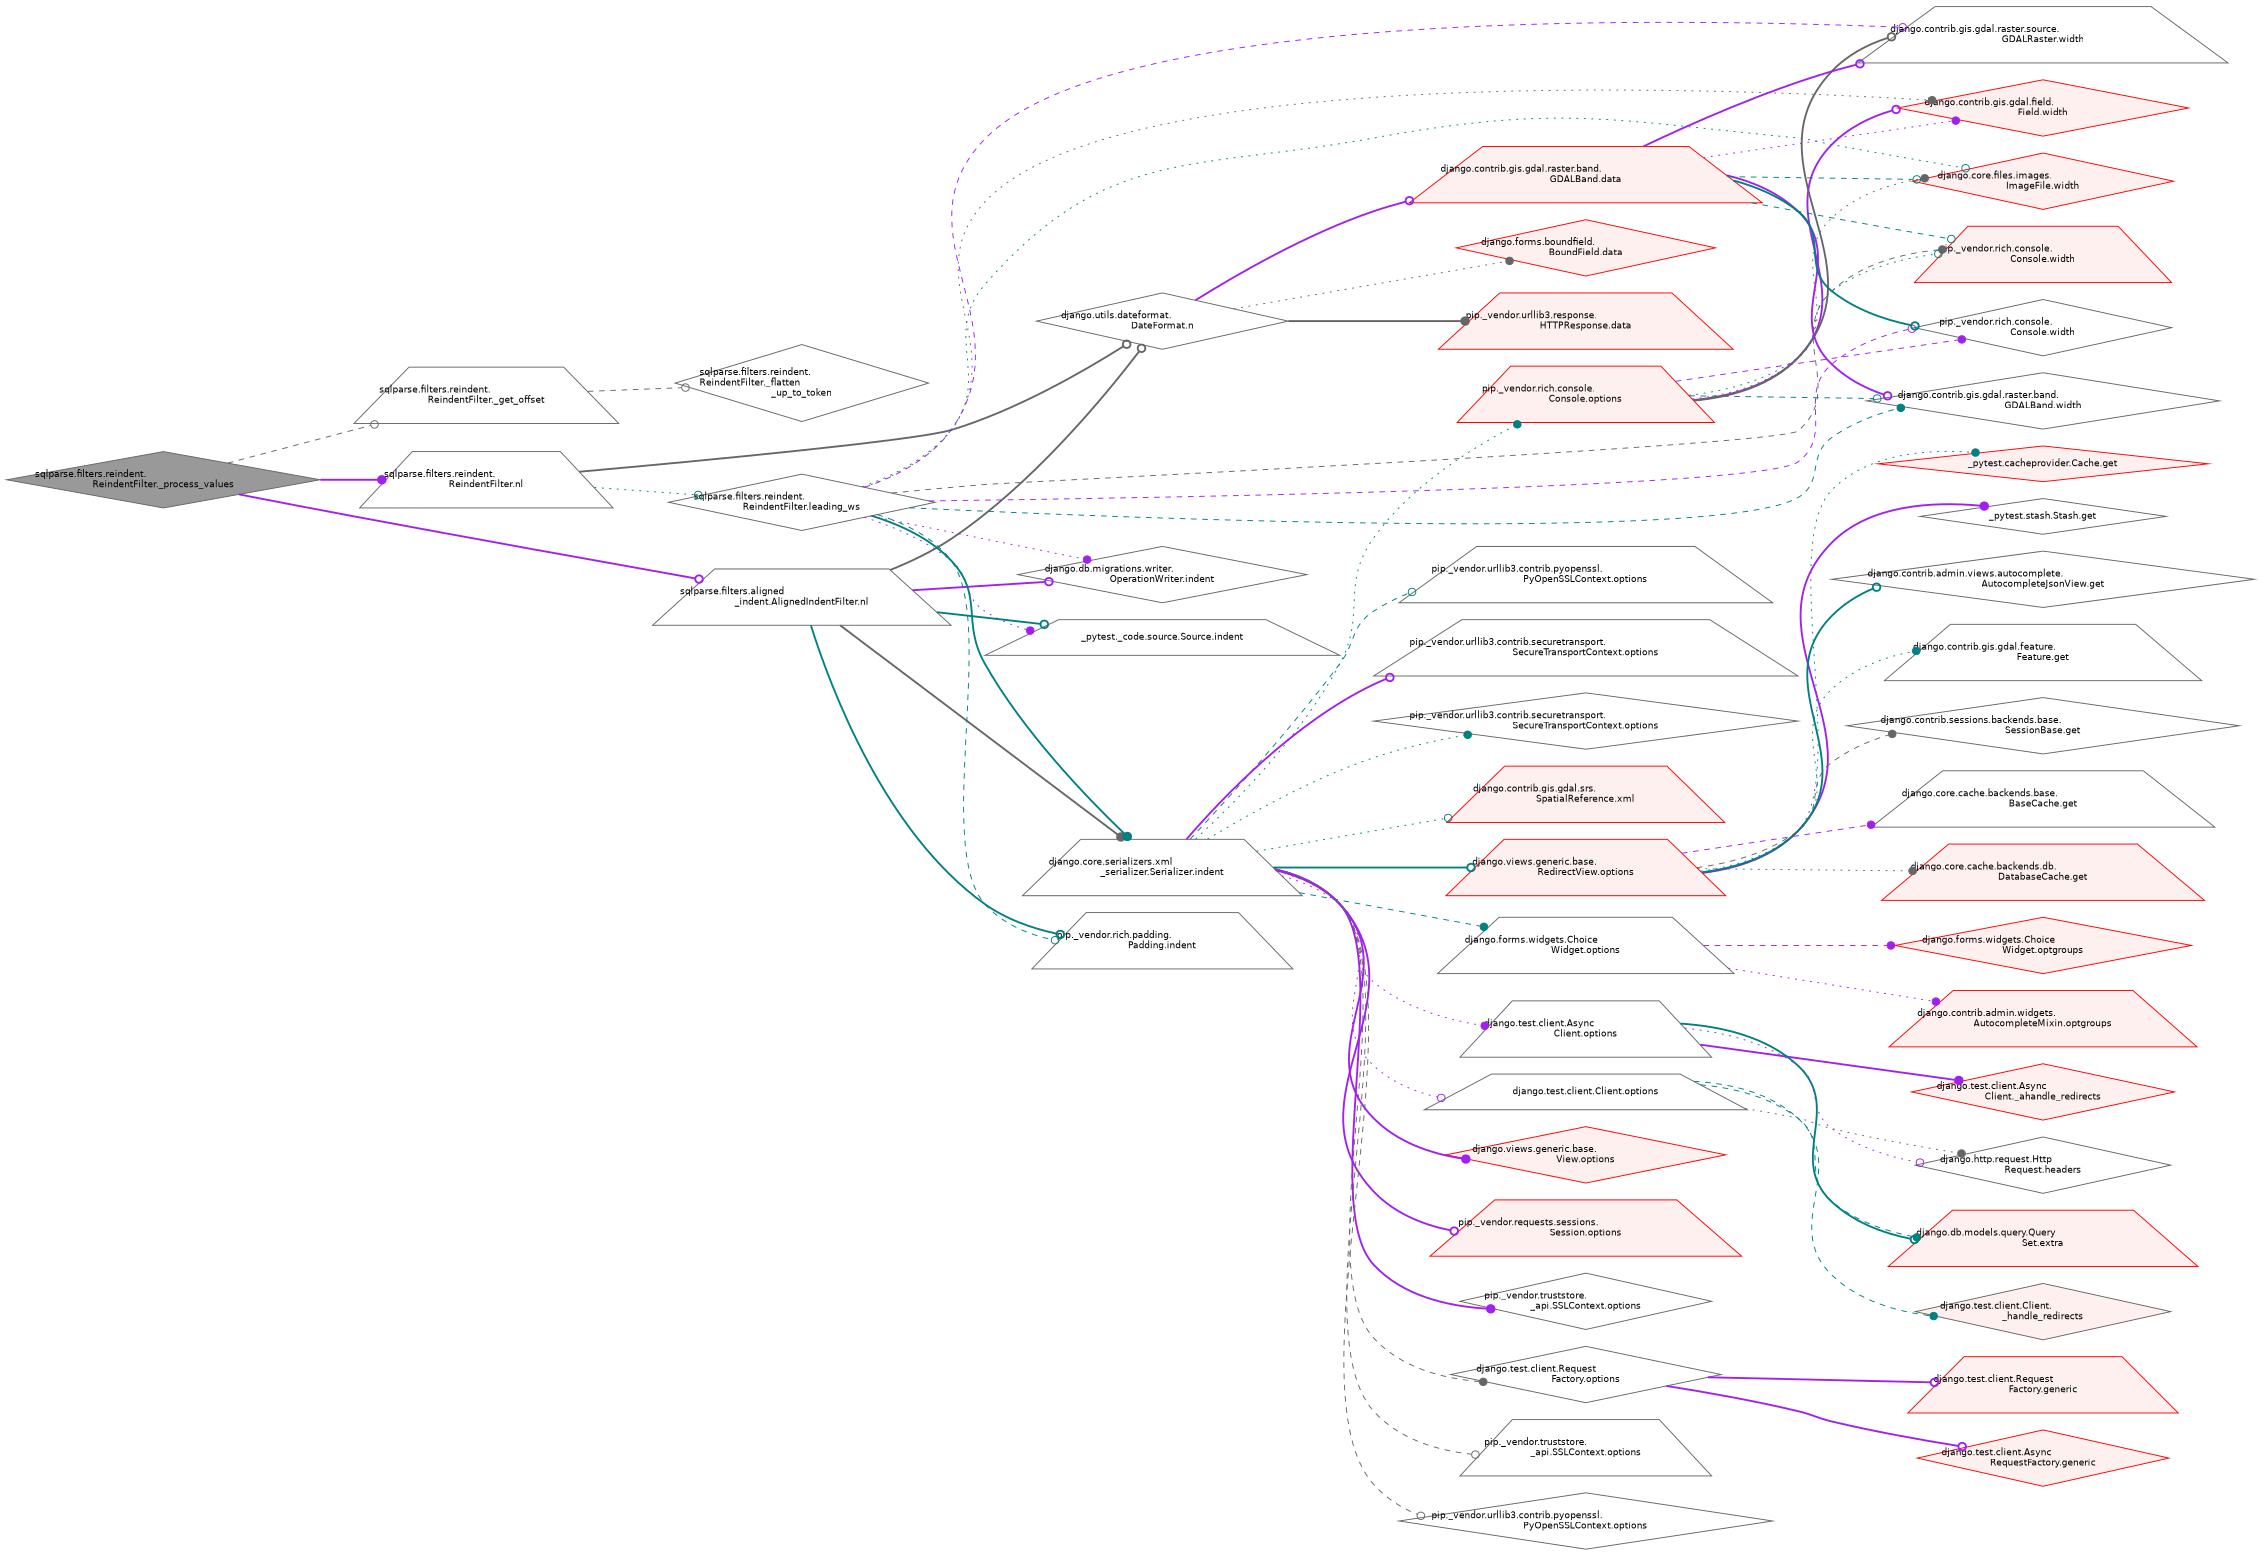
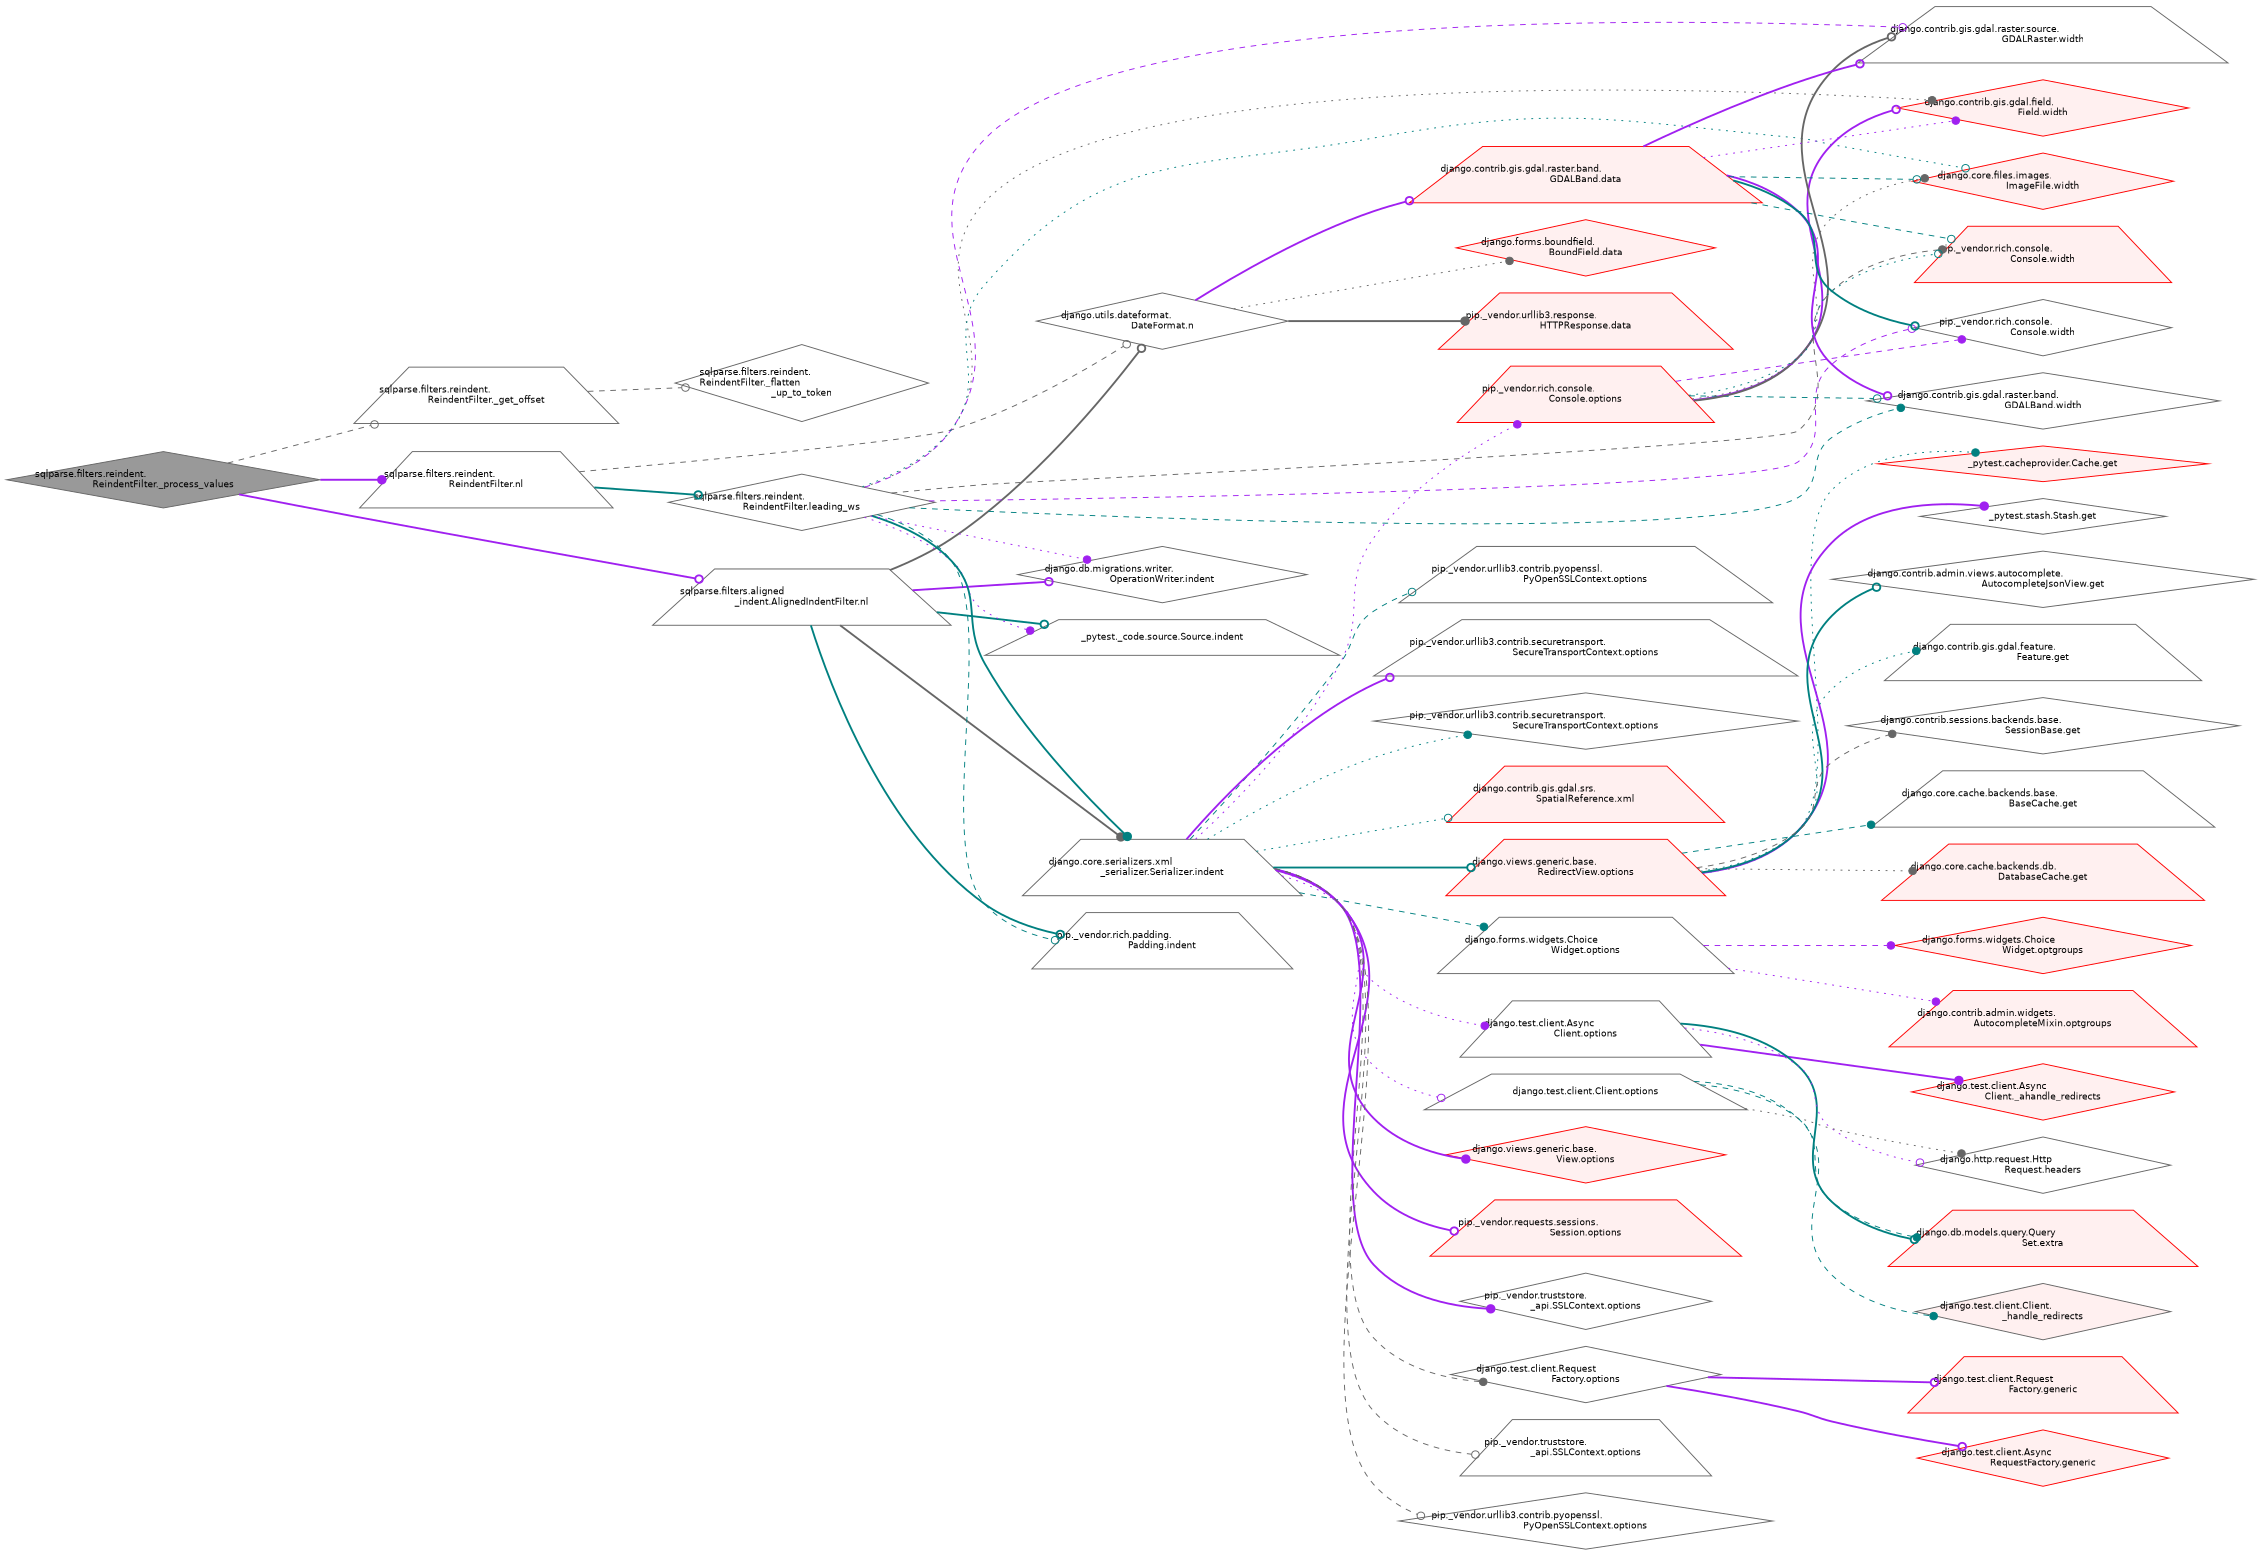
edge "sqlparse.filters.reindent. ReindentFilter.nl" -> "django.utils.dateformat. DateFormat.n": style bold -> dashed
edge "sqlparse.filters.reindent. ReindentFilter.nl" -> "sqlparse.filters.reindent. ReindentFilter.leading_ws": style dotted -> bold
edge "django.core.serializers.xml _serializer.Serializer.indent" -> "pip._vendor.rich.console. Console.options": color teal -> purple
edge "django.views.generic.base. RedirectView.options" -> "django.core.cache.backends.base. BaseCache.get": color purple -> teal
